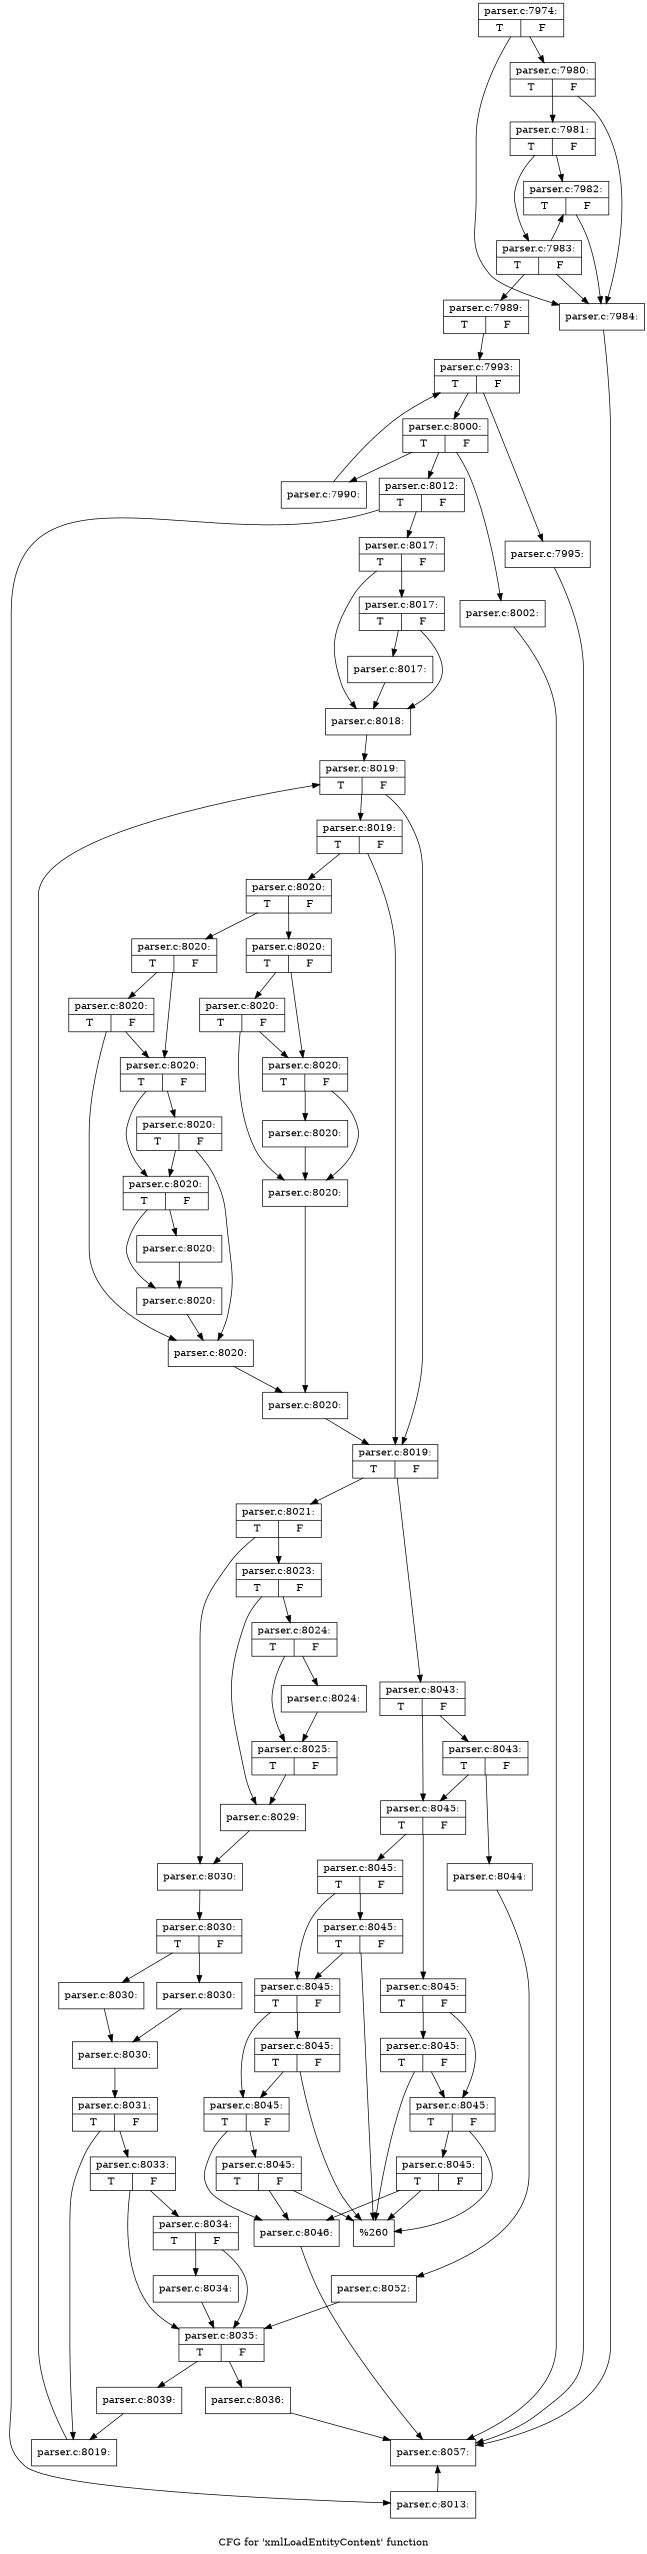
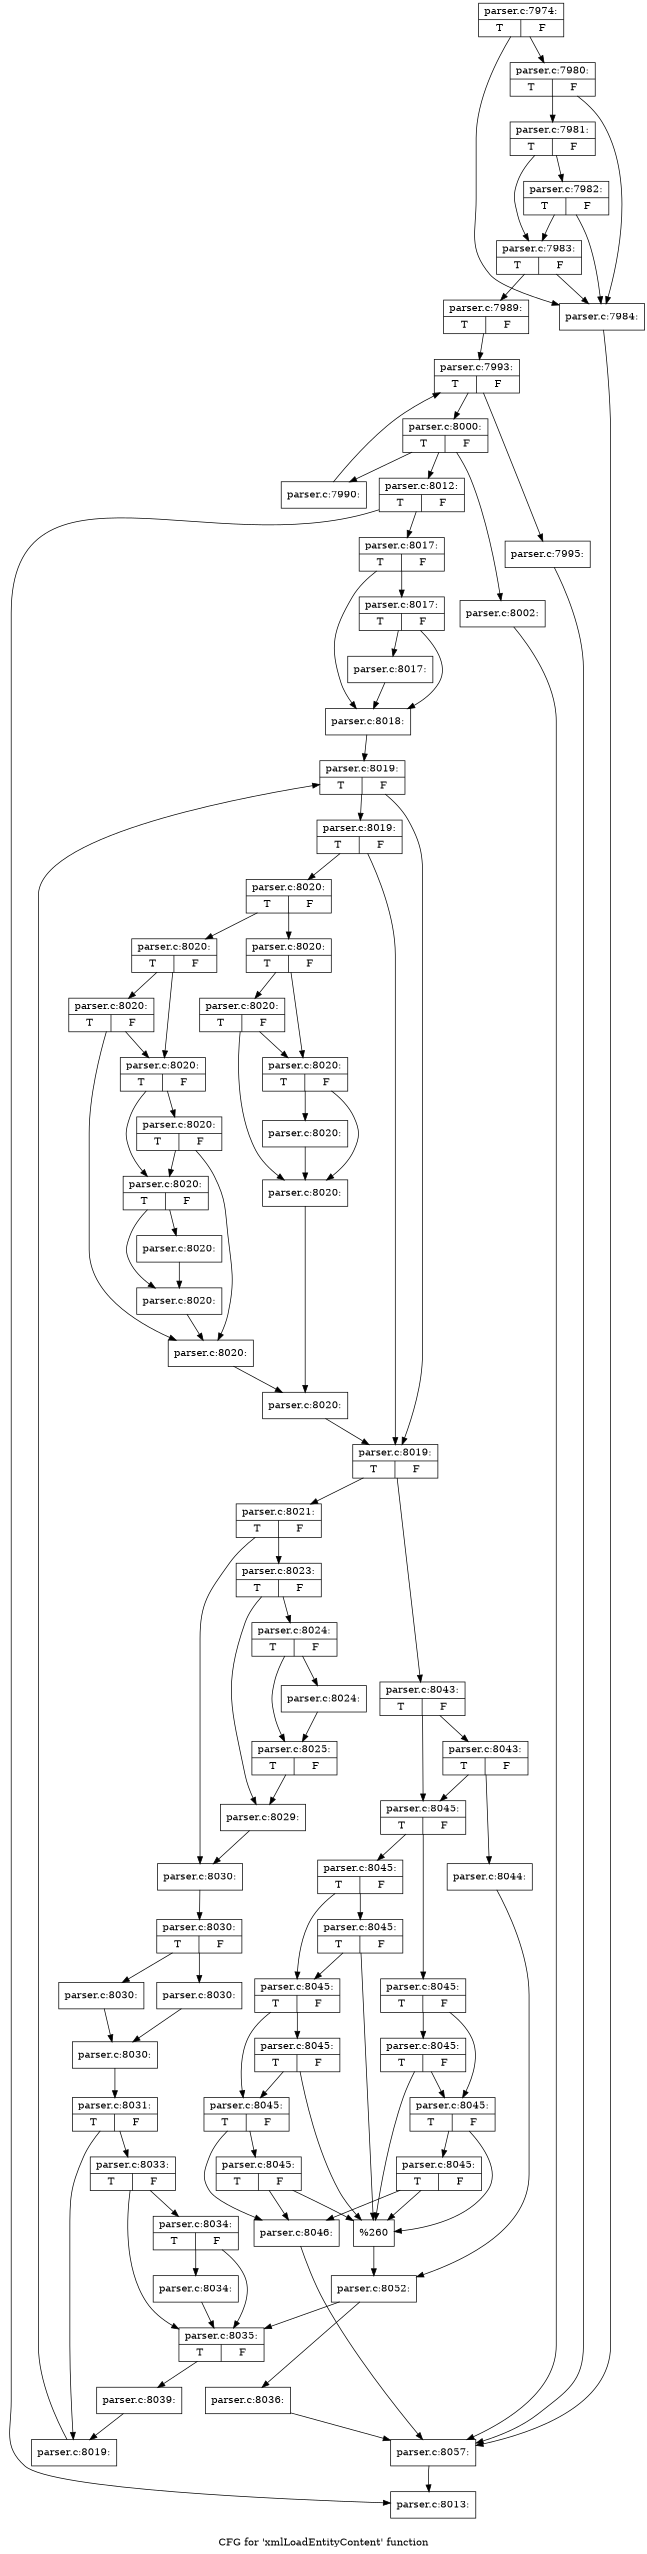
edge "parser.c:7983:" -> "parser.c:7982:": reversed
edge "%260" -> "parser.c:8052:": added
edge "parser.c:8035:" -> "parser.c:8036:": now "parser.c:8052:" -> "parser.c:8036:"
edge "parser.c:8013:" -> "parser.c:8057:": reversed
